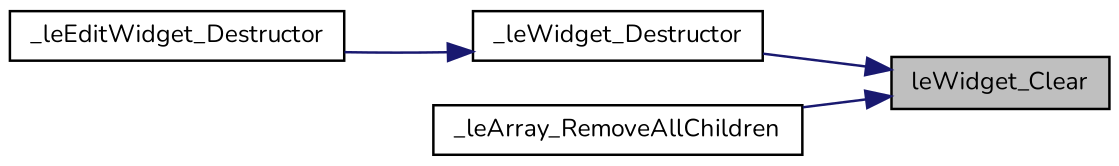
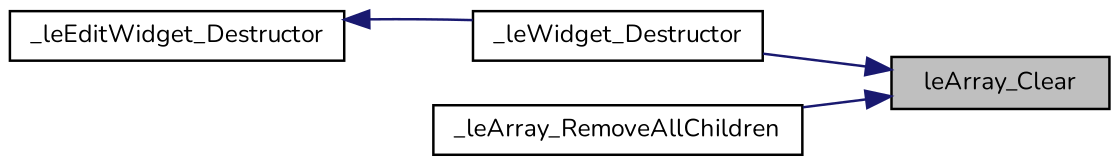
edge "_leEditWidget_Destructor" -> "_leWidget_Destructor": reversed
node "leWidget_Clear": label "leWidget_Clear" -> "leArray_Clear"
